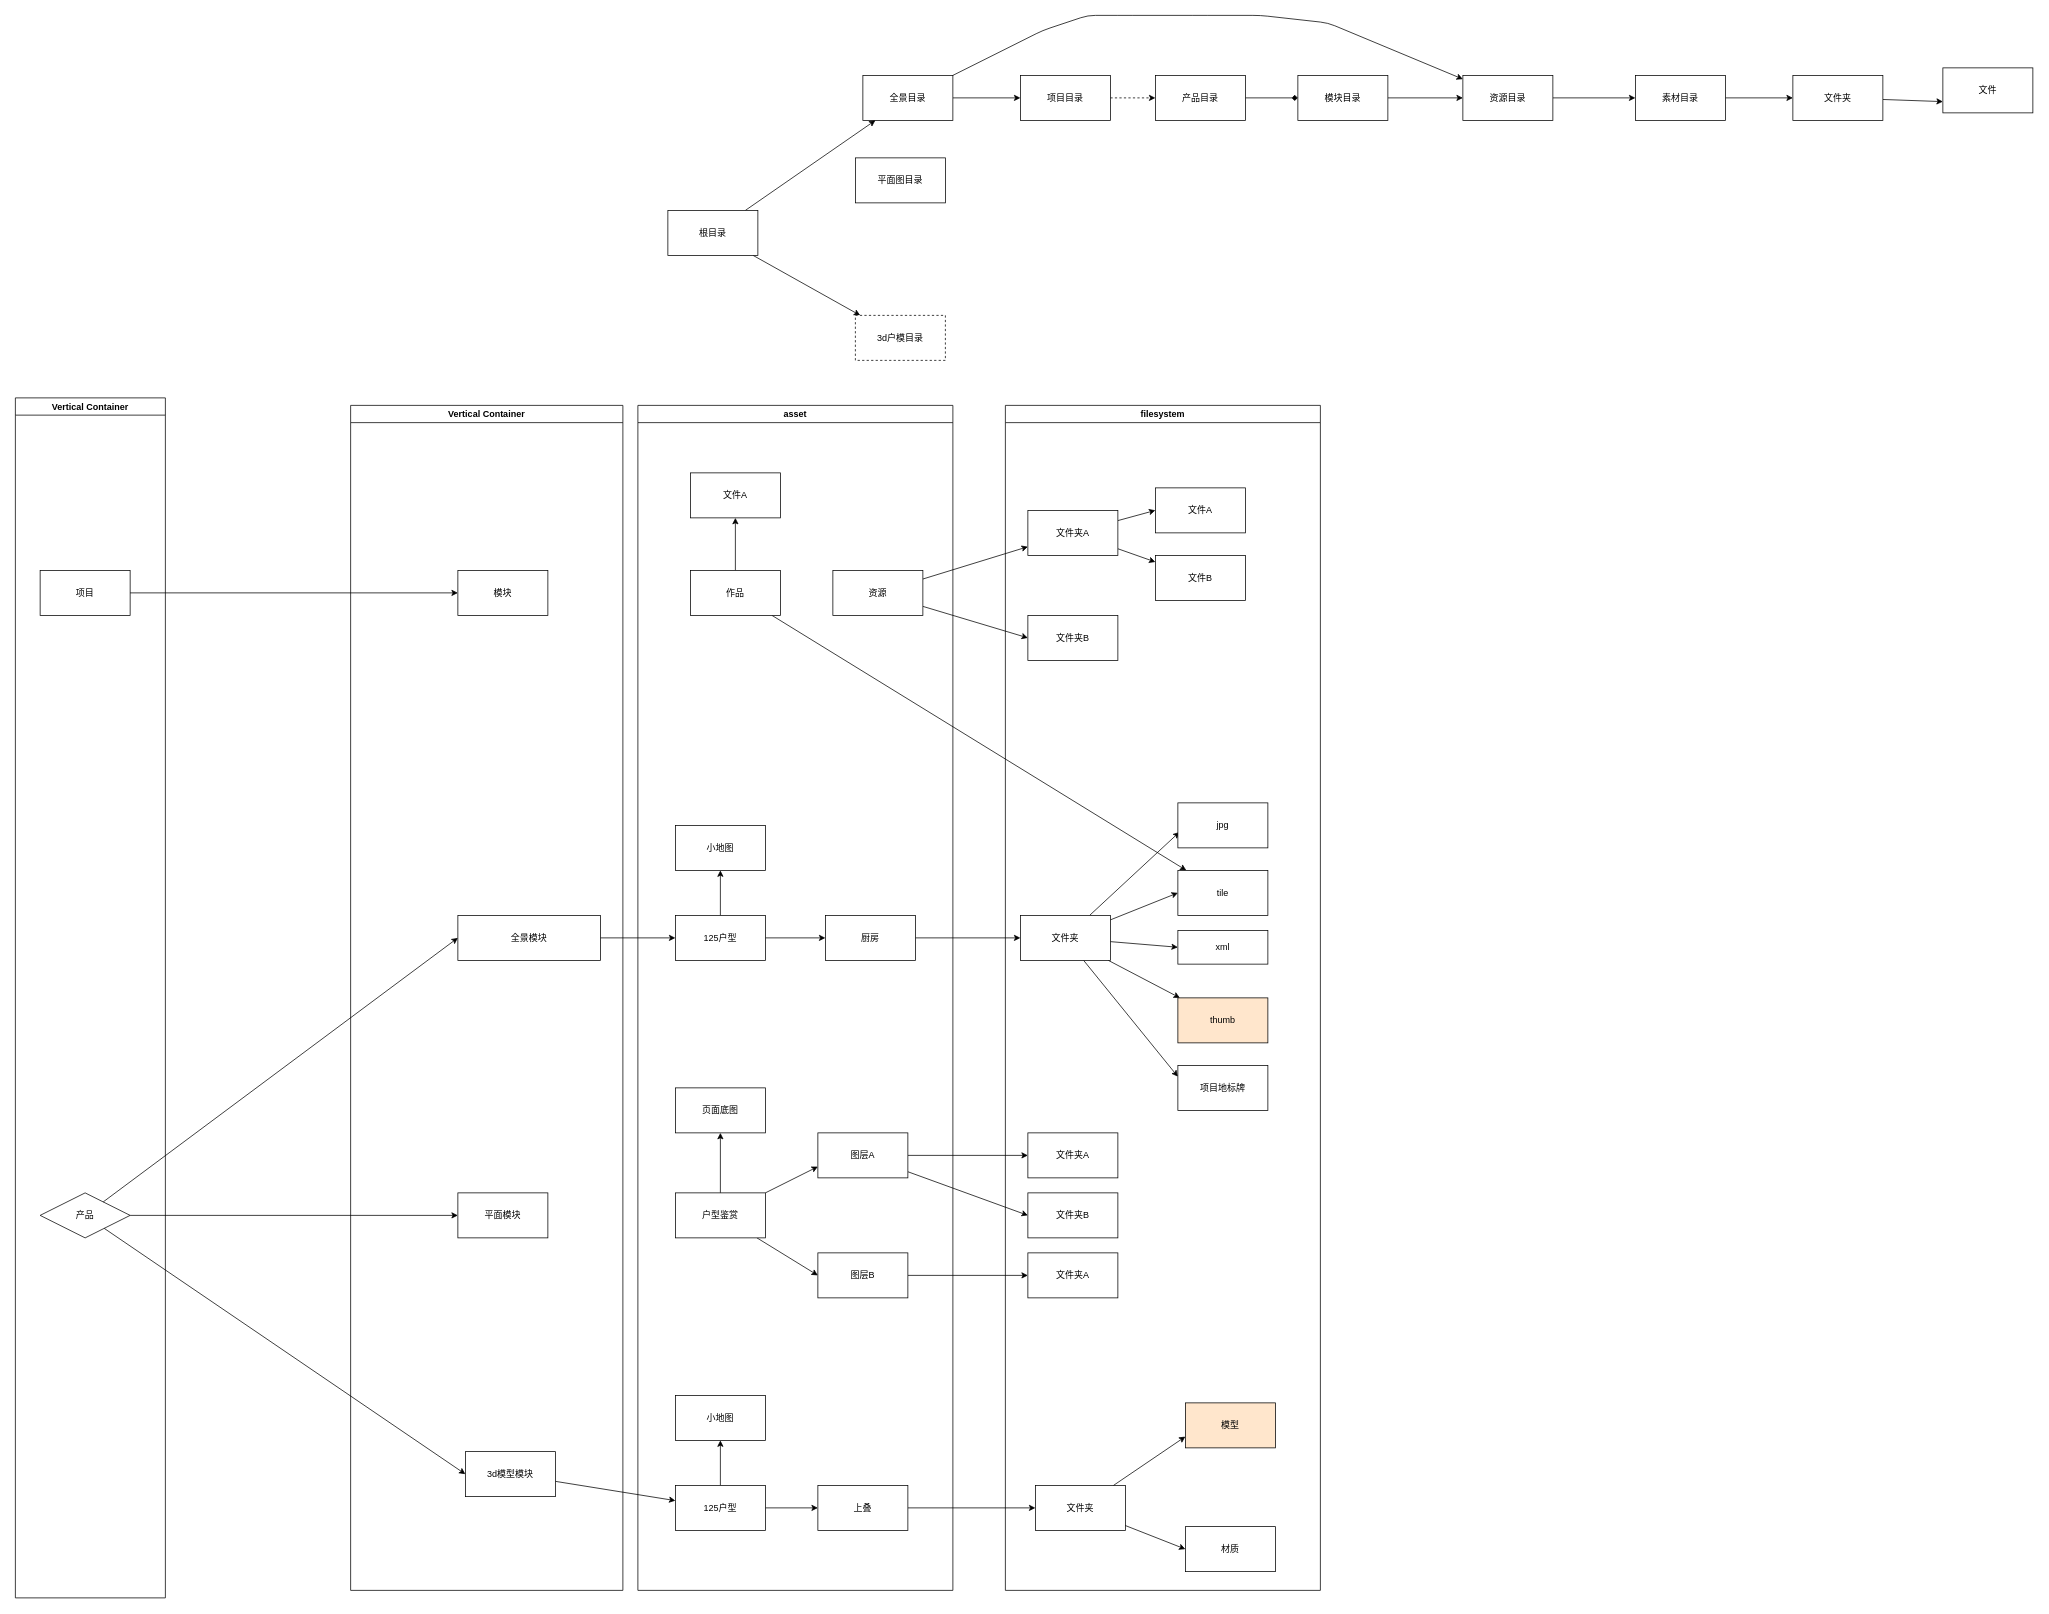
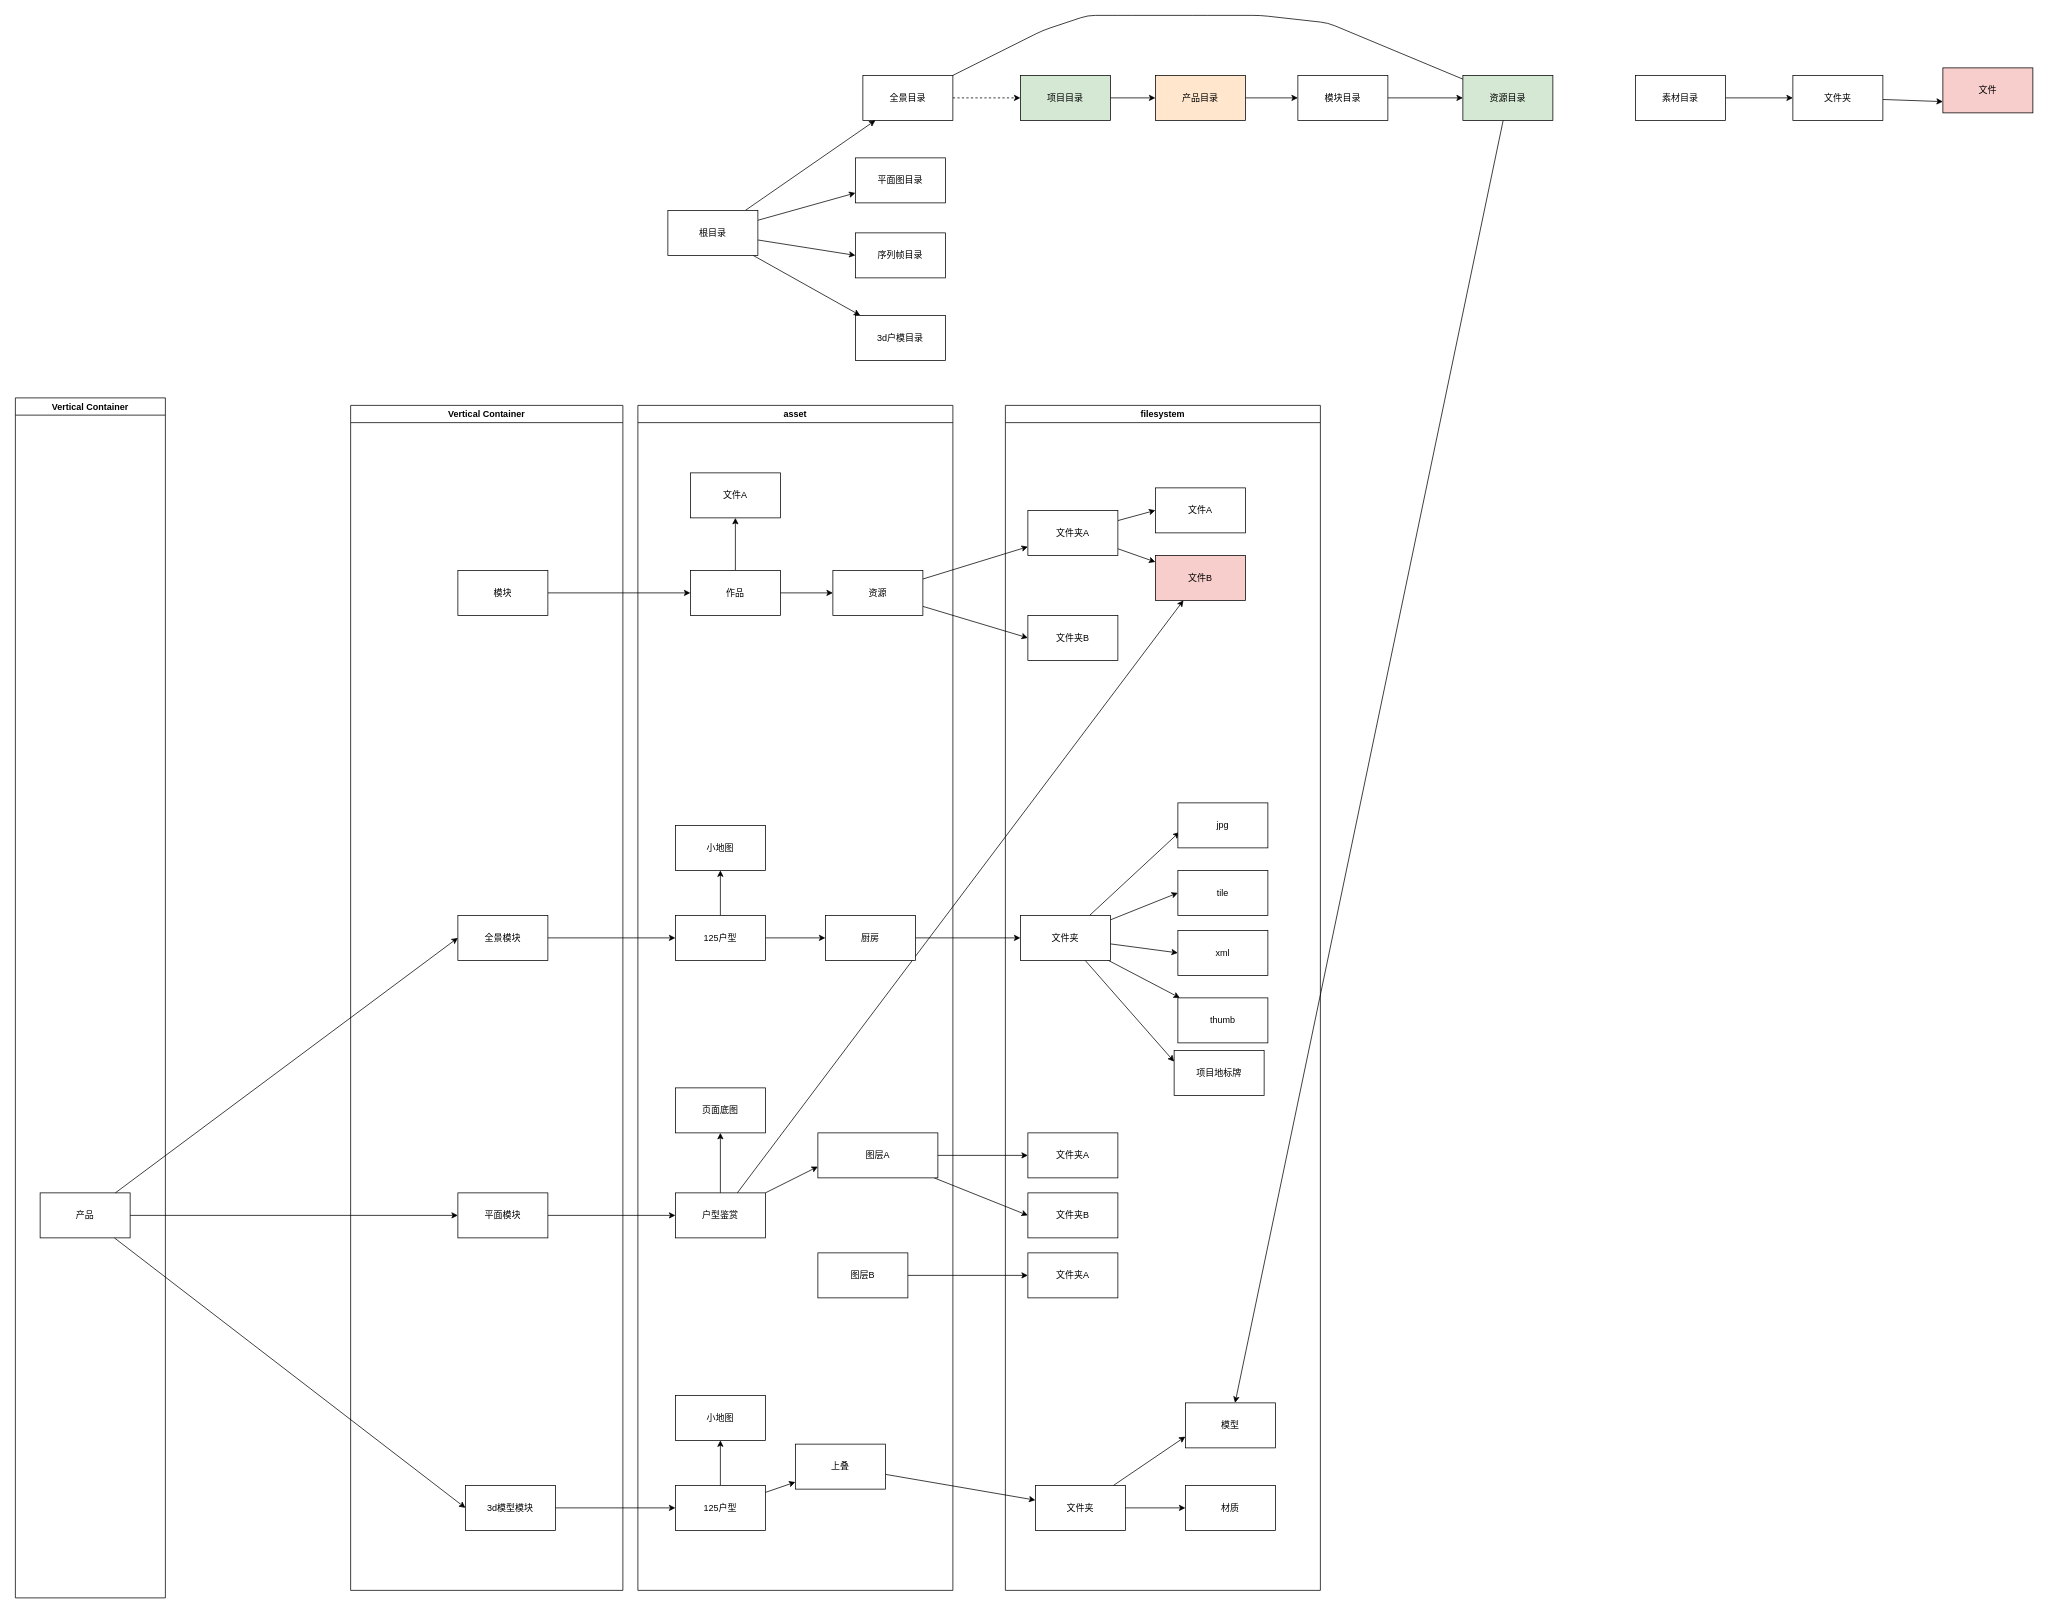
edge "全景目录" -> "资源目录": arrowhead classic -> none
node "文件": fillcolor #ffffff -> #f8cecc
edge "全景目录" -> "项目目录": style solid -> dashed
node "项目目录": fillcolor #ffffff -> #d5e8d4
edge "项目目录" -> "产品目录": style dashed -> solid
node "产品目录": fillcolor #ffffff -> #ffe6cc
edge "产品目录" -> "模块目录": arrowhead diamond -> classic
node "资源目录": fillcolor #ffffff -> #d5e8d4
edge "资源目录" -> "素材目录": now "资源目录" -> "模型"
edge "根目录" -> "平面图目录": added
edge "根目录" -> "序列帧目录": added
node "序列帧目录": added
node "3d户模目录": style dashed -> solid
node "文件B": fillcolor #ffffff -> #f8cecc
node "项目": removed
edge "项目" -> "模块": removed
edge "模块" -> "作品": added
edge "作品" -> "tile": now "作品" -> "资源"
node "全景模块": size 143x45 -> 90x45
node "xml": size 90x34 -> 90x45
node "thumb": fillcolor #ffe6cc -> #ffffff
node "项目地标牌": moved (1223, 1088) -> (1219, 1073)
node "图层A": size 90x45 -> 120x45
node "产品": shape diamond -> rectangle
edge "平面模块" -> "户型鉴赏": added
edge "户型鉴赏" -> "图层B": now "户型鉴赏" -> "文件B"
node "模型": fillcolor #ffe6cc -> #ffffff
node "3d模型模块": moved (510, 1474) -> (510, 1508)
node "上叠": moved (863, 1508) -> (840, 1467)
node "材质": moved (1230, 1549) -> (1230, 1508)
